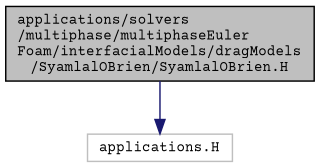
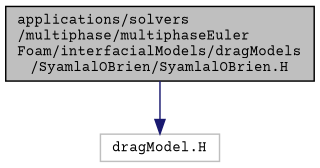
node "applications.H": label "applications.H" -> "dragModel.H"
